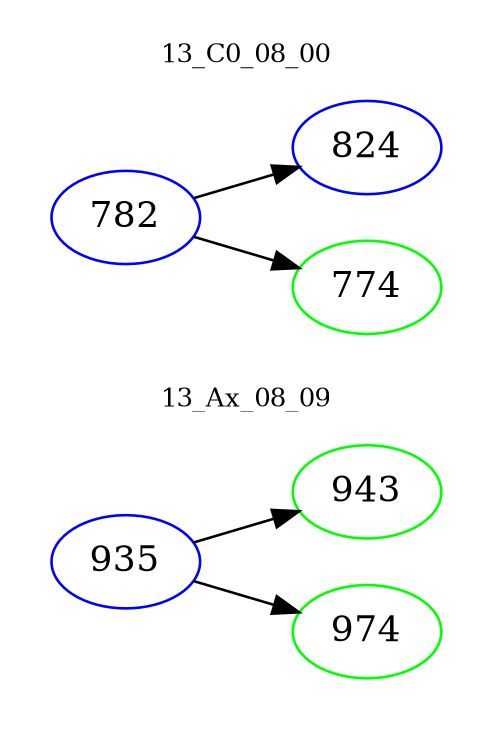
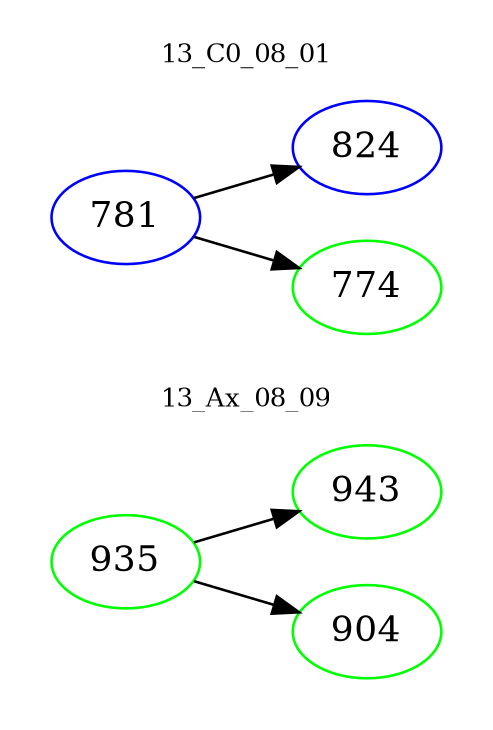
cluster "13_C0_08_00": label "13_C0_08_00" -> "13_C0_08_01"
node "782": label "782" -> "781"
node "935": color blue -> green
node "974": label "974" -> "904"
